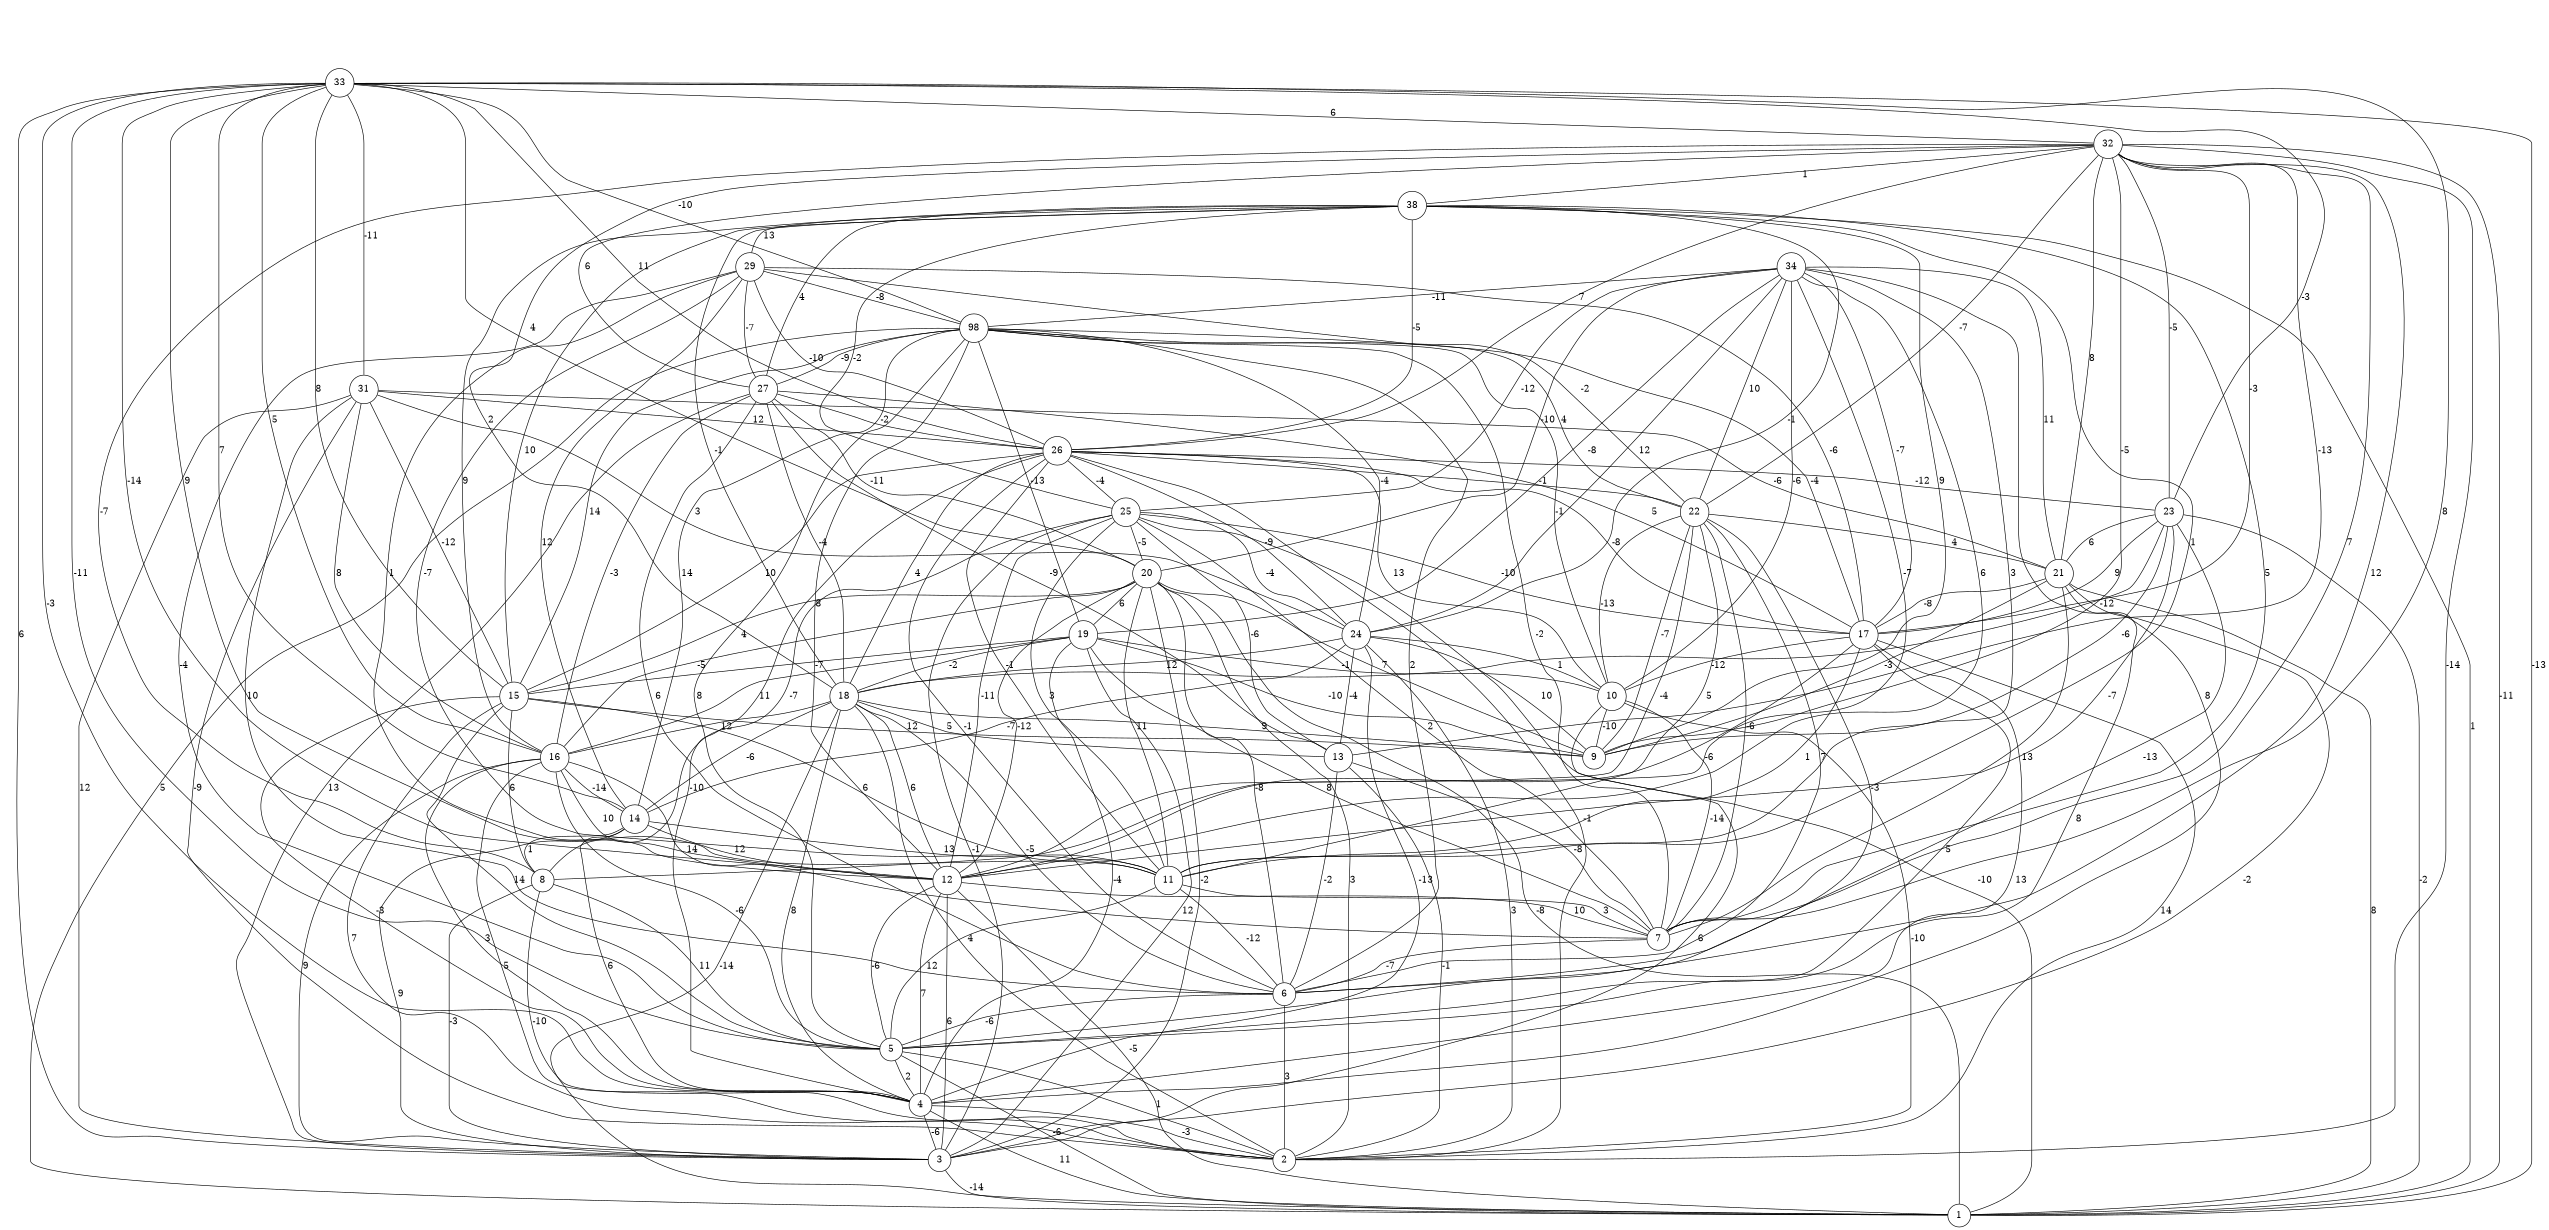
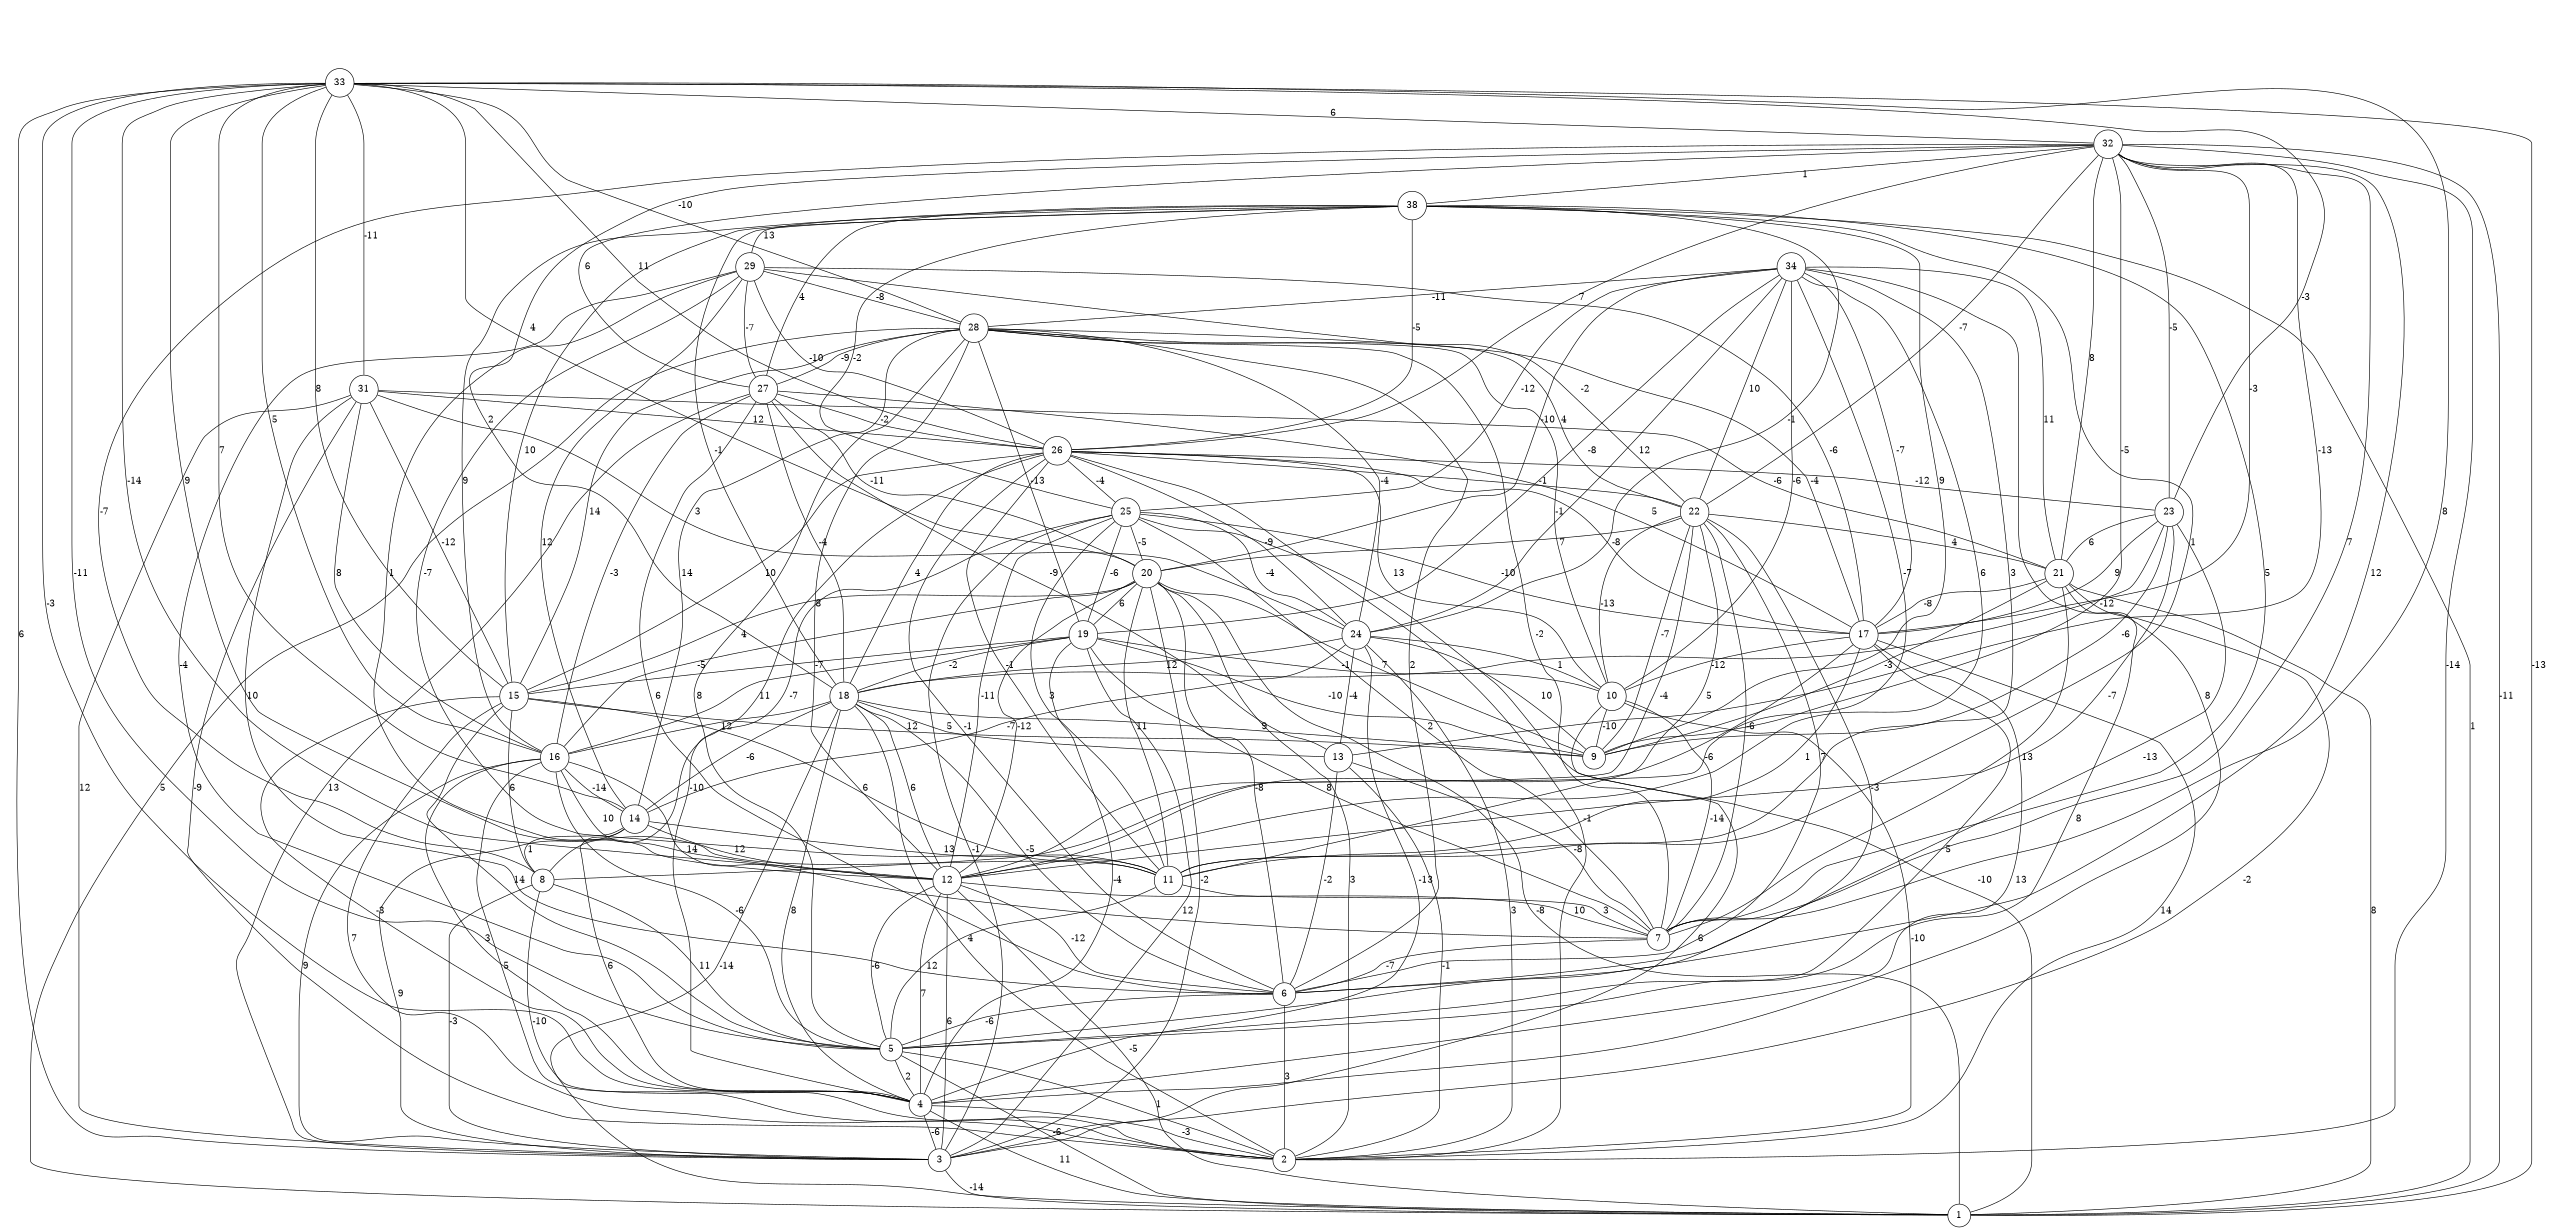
node "98": label "98" -> "28"
edge "22" -- "20": added, label "7"
edge "25" -- "13": now "25" -- "19"
edge "11" -- "6": now "12" -- "6"
edge "23" -- "1": removed, label "-2"
